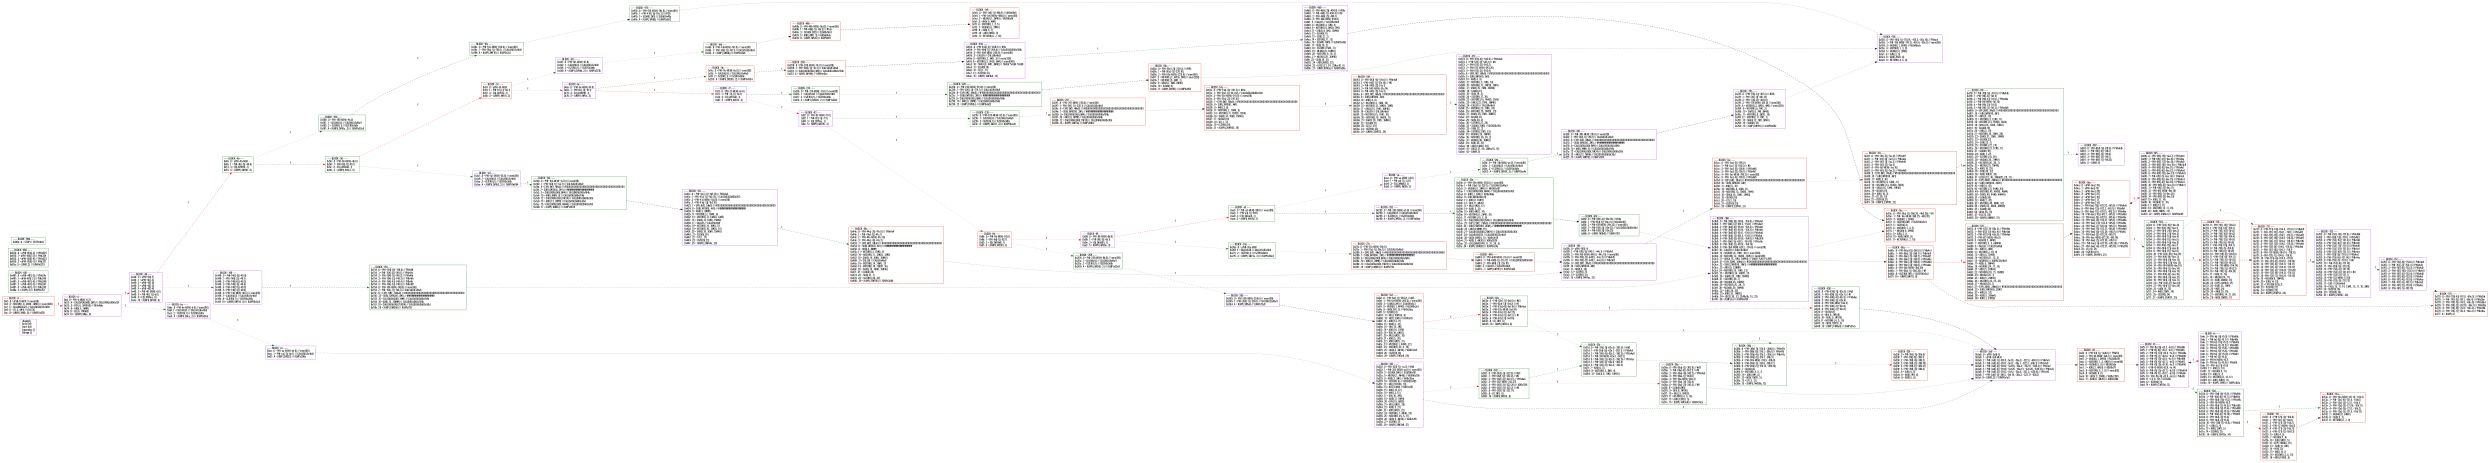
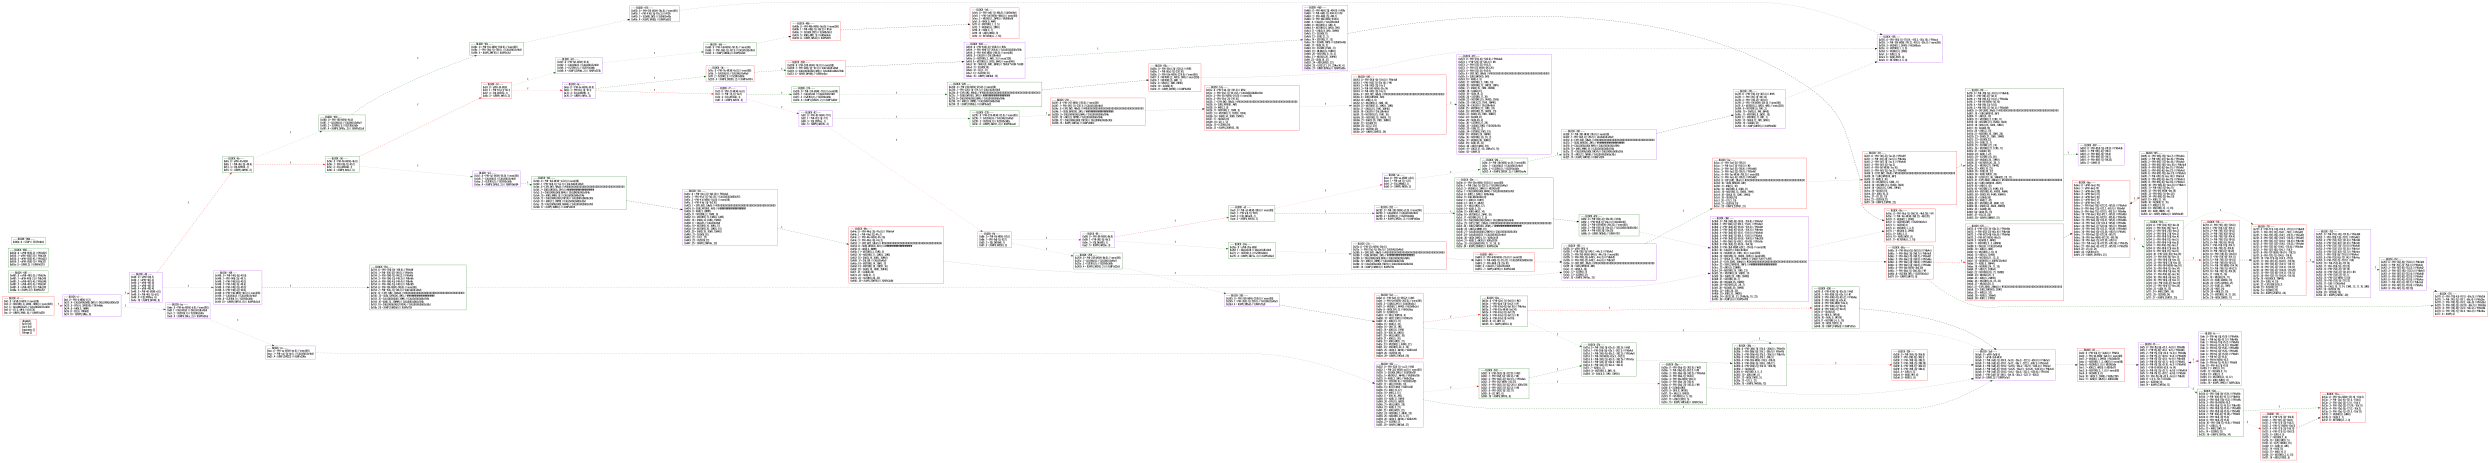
node "_dispatch": color purple -> red
